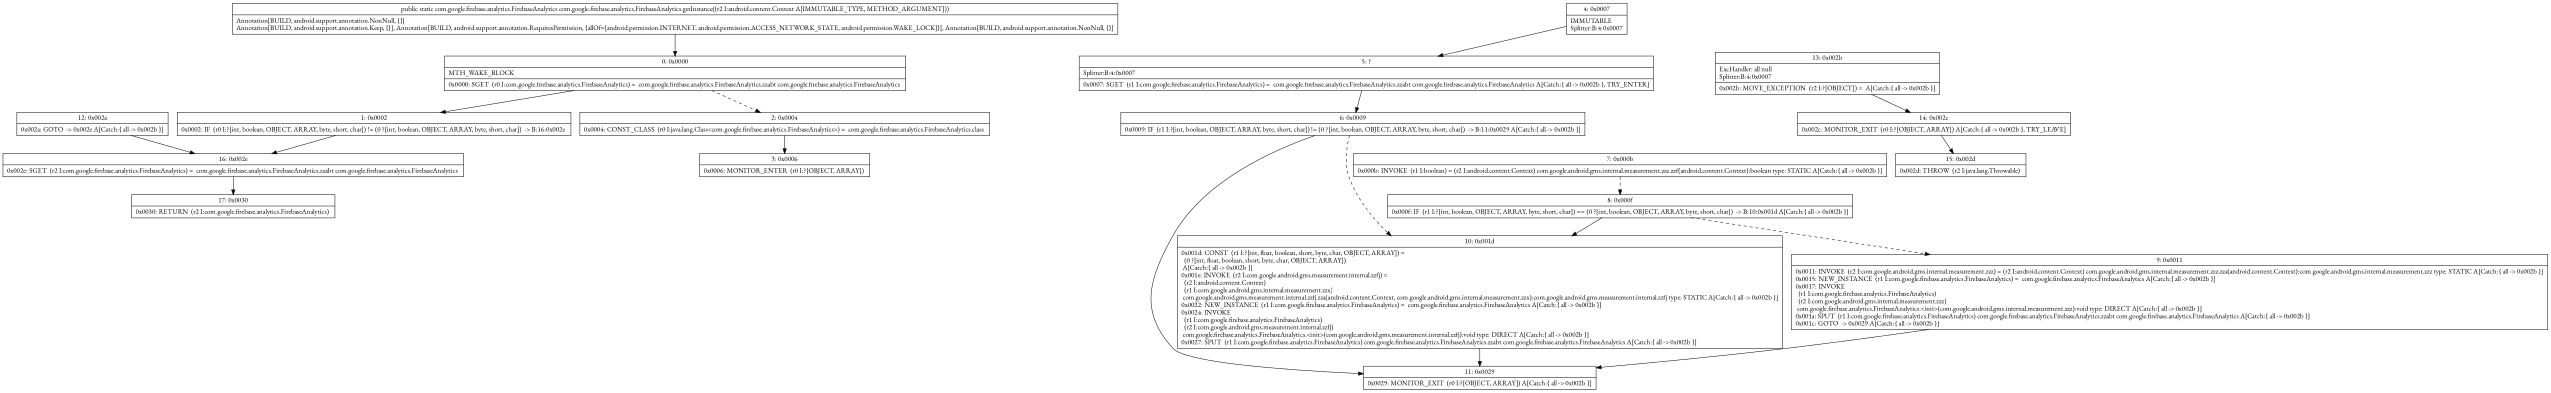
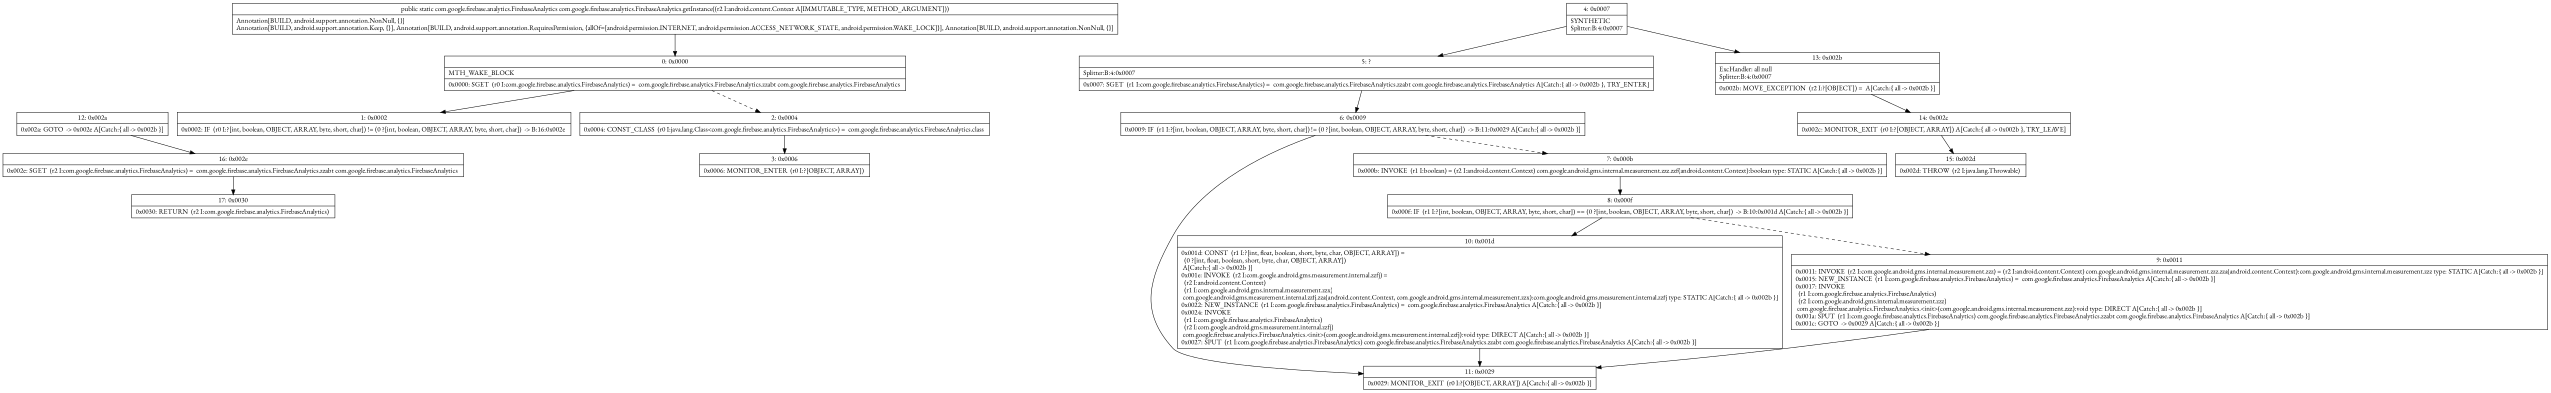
node "4: 0x0007": text "IMMUTABLE" -> "SYNTHETIC"
edge "4: 0x0007" -> "13: 0x002b": added
edge "1: 0x0002" -> "16: 0x002e": removed
edge "7: 0x000b" -> "8: 0x000f": style dashed -> solid
edge "6: 0x0009" -> "10: 0x001d": now "6: 0x0009" -> "7: 0x000b"
